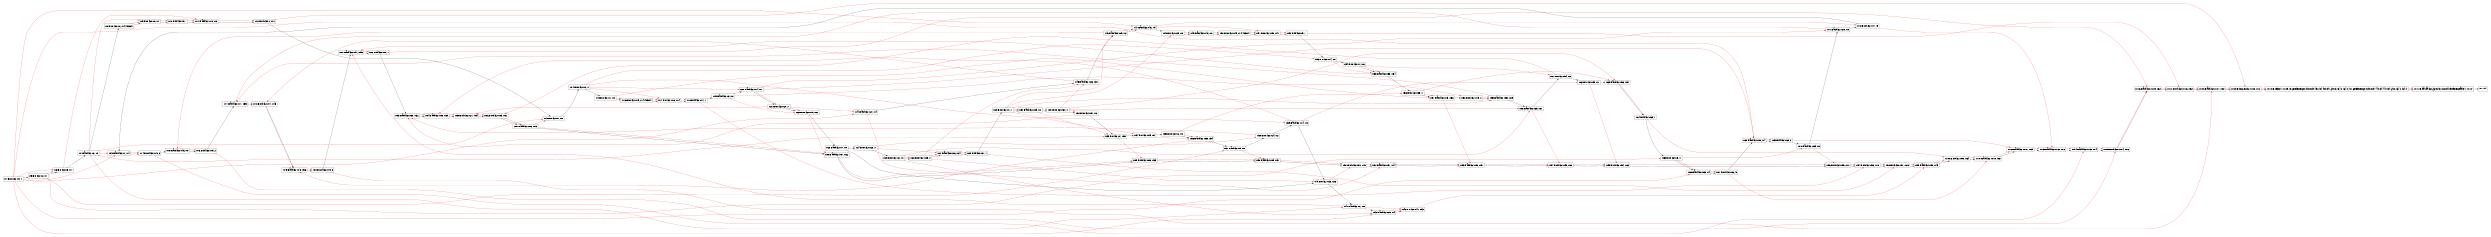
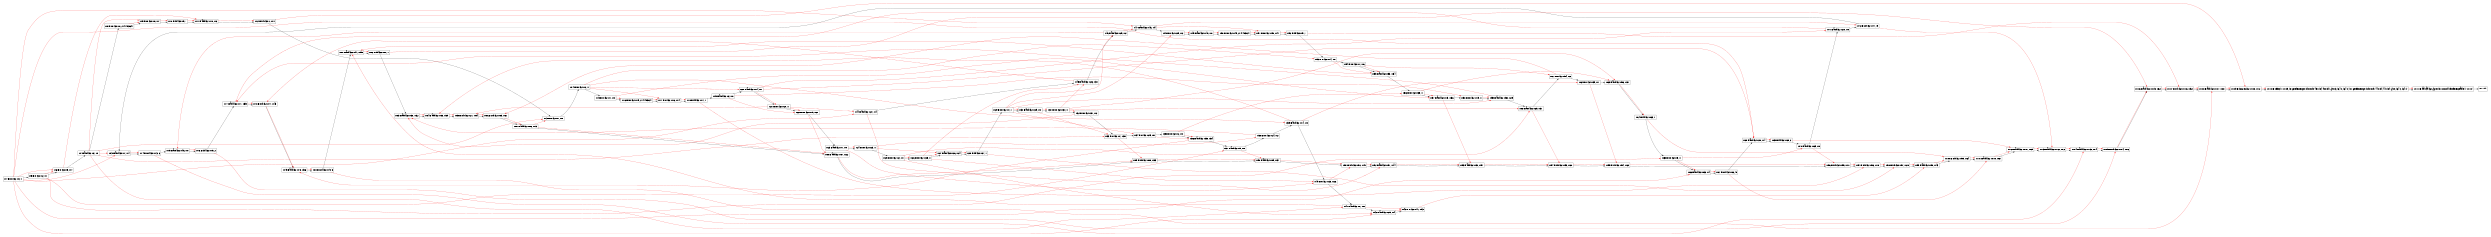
edge "%23 = and i32 %1, %0" -> "%40 = or i32 %23, %26": color black -> red
